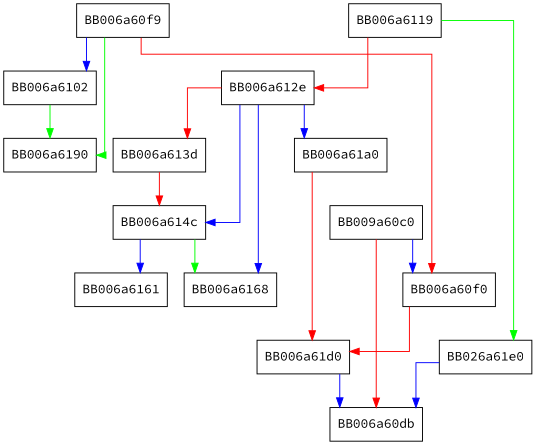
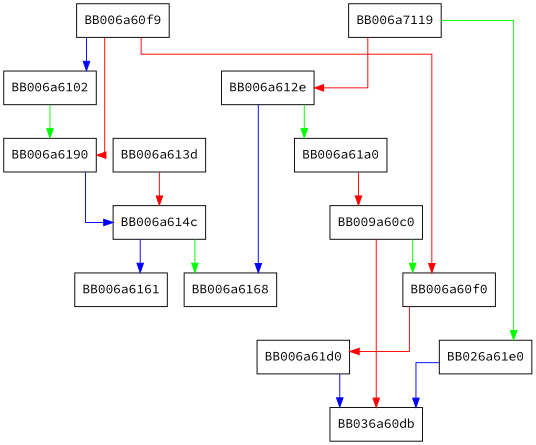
node "BB006a6119": label "BB006a6119" -> "BB006a7119"
edge "BB006a612e" -> "BB006a613d": removed
edge "BB006a60f9" -> "BB006a6190": color green -> red
edge "BB006a612e" -> "BB006a61a0": color blue -> green
edge "BB006a612e" -> "BB006a614c": now "BB006a6190" -> "BB006a614c"
edge "BB006a61a0" -> "BB006a61d0": now "BB006a61a0" -> "BB009a60c0"
edge "BB009a60c0" -> "BB006a60f0": color blue -> green
node "BB006a60db": label "BB006a60db" -> "BB036a60db"
